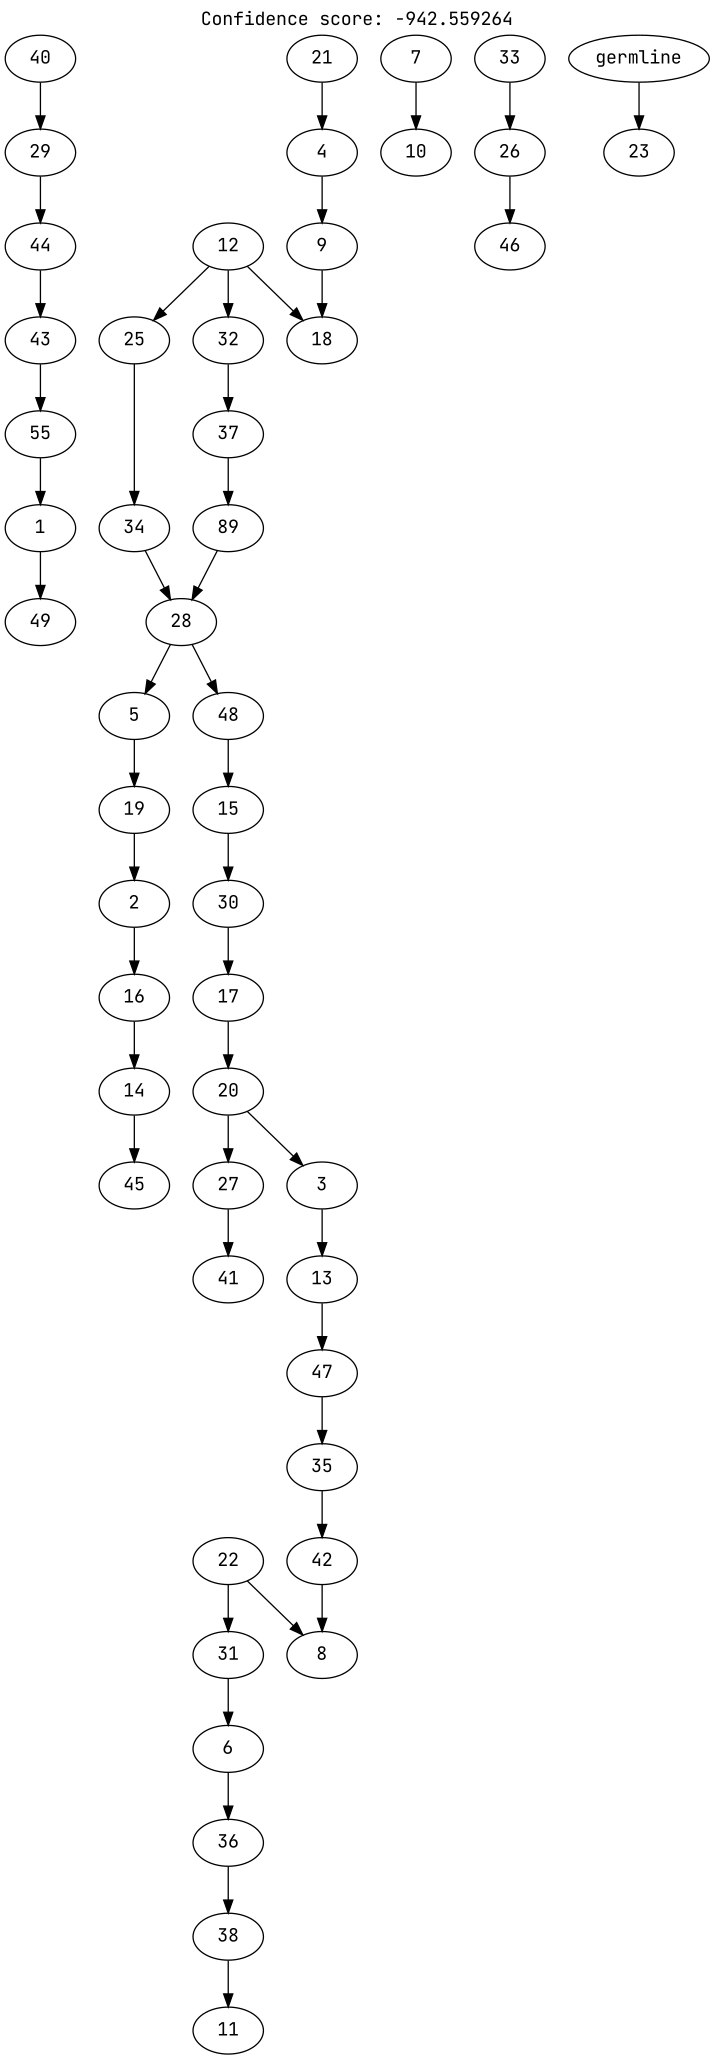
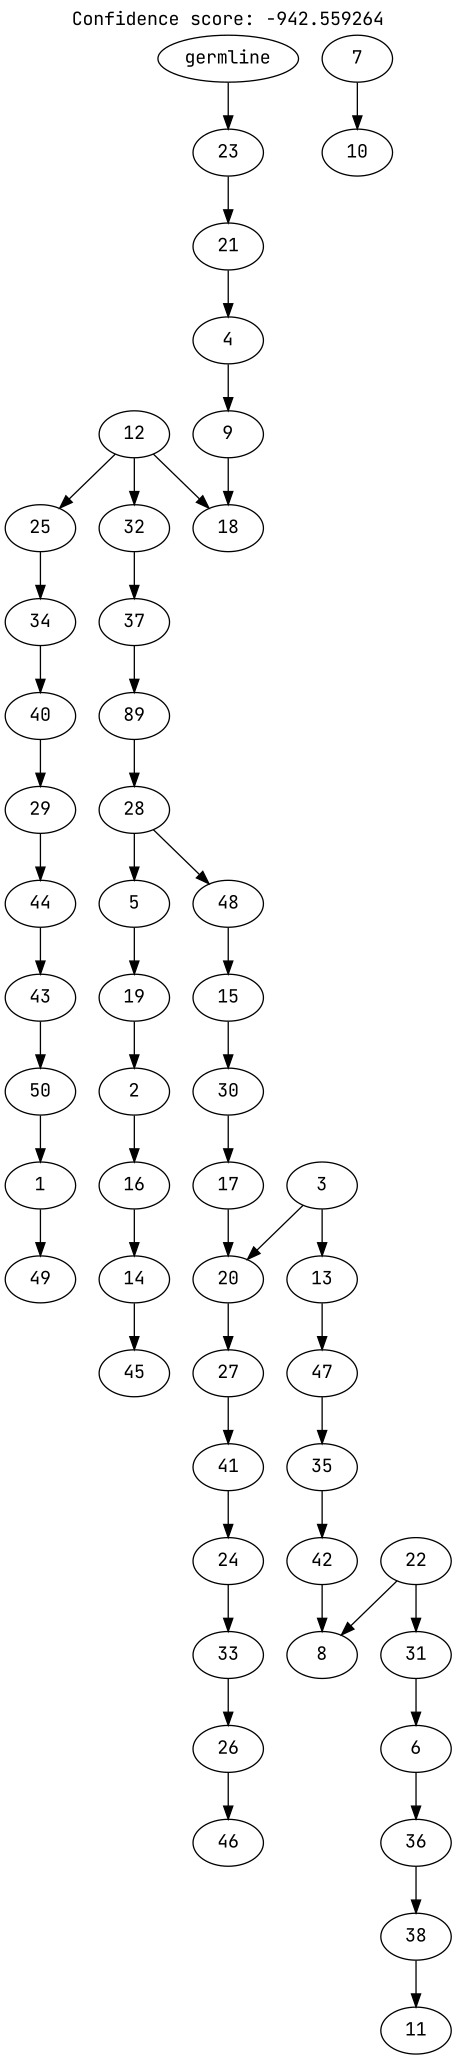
edge "23" -> "21": added
node "55": label "55" -> "50"
edge "34" -> "28": now "34" -> "40"
edge "20" -> "3": reversed
node "24": added
